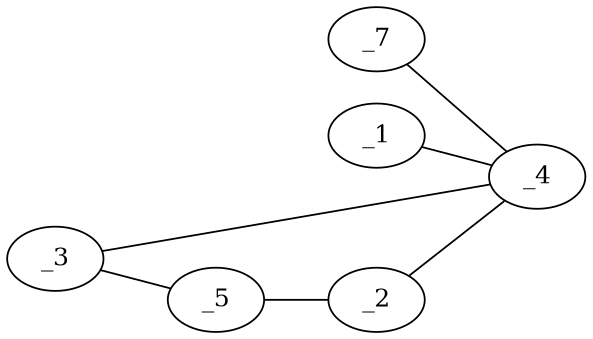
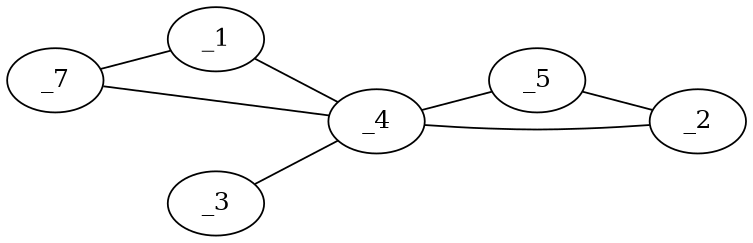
edge "_1" -- "_7": added
edge "_3" -- "_5": now "_4" -- "_5"
